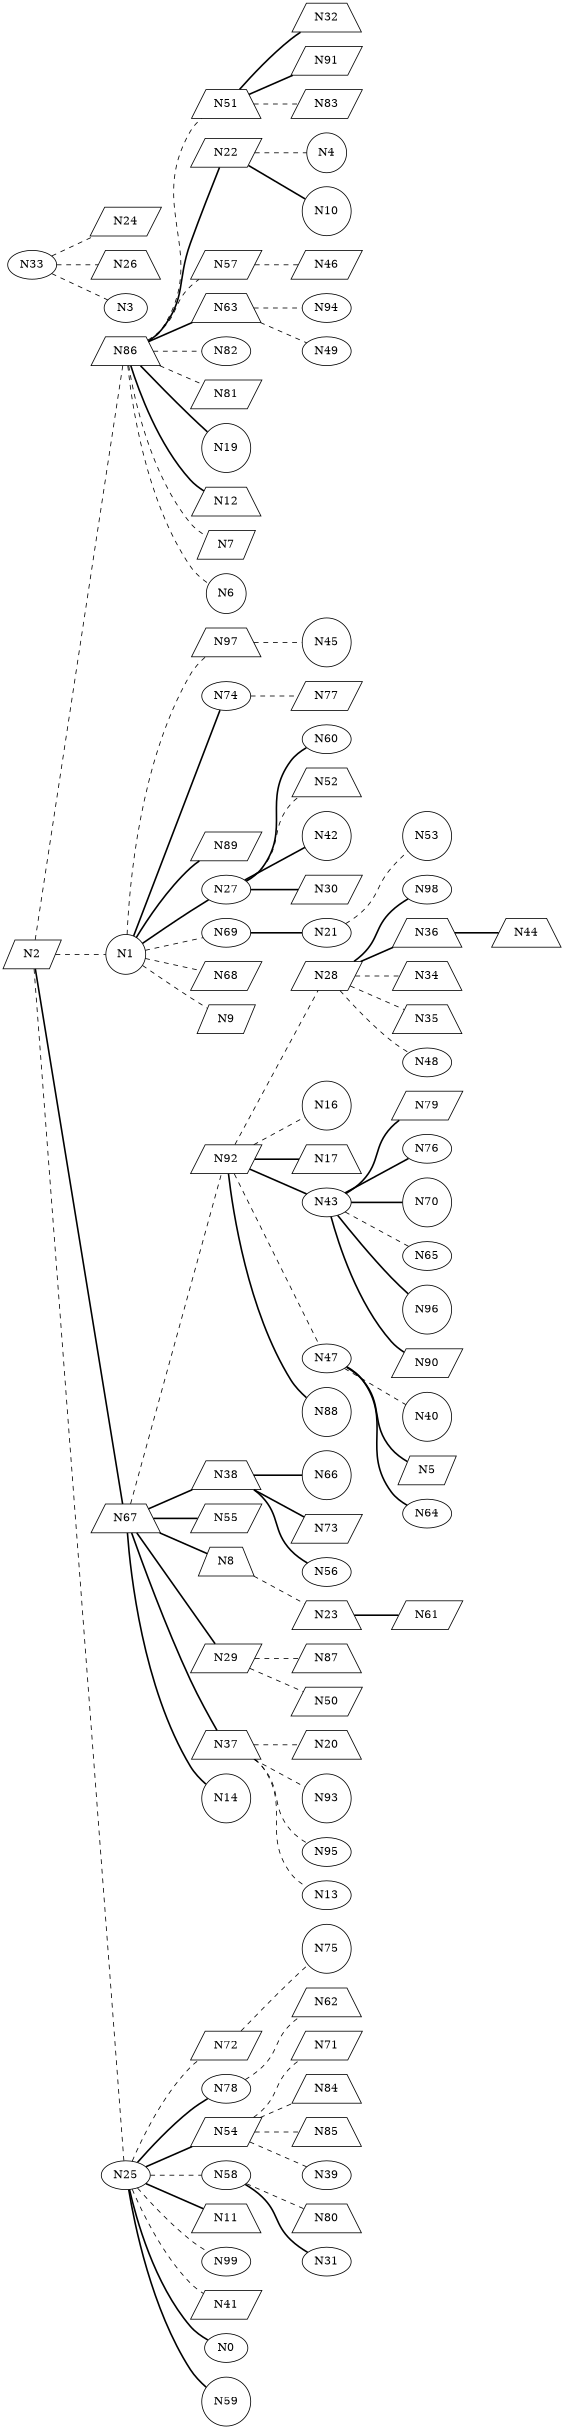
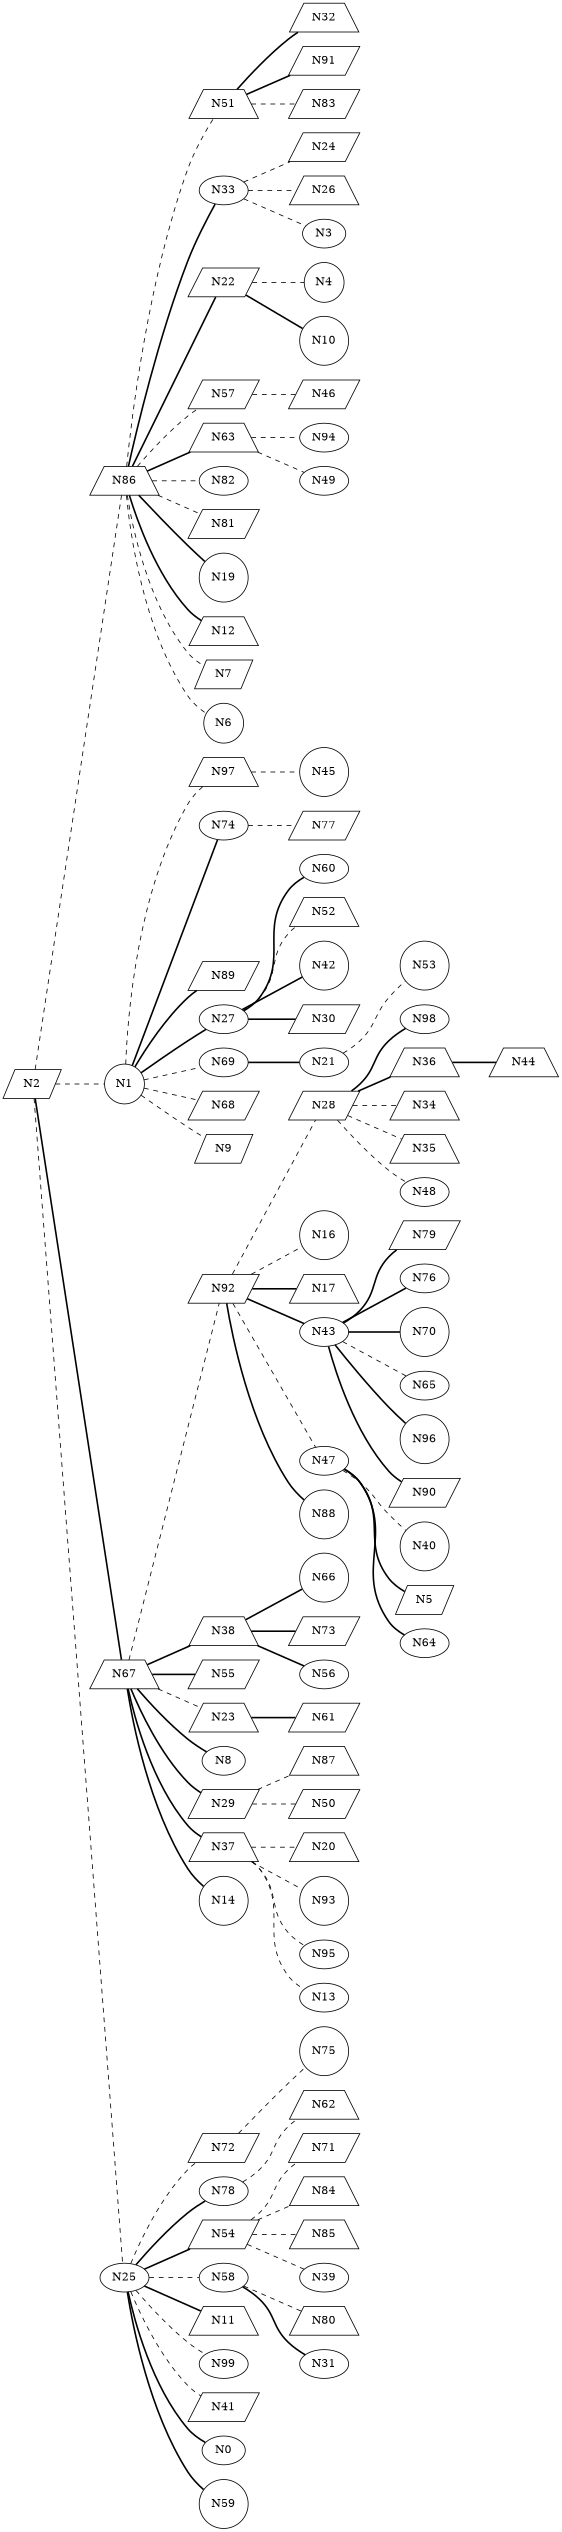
edge "N33" -- "N86": added
node "N8": shape trapezium -> ellipse
edge "N8" -- "N23": now "N67" -- "N23"
